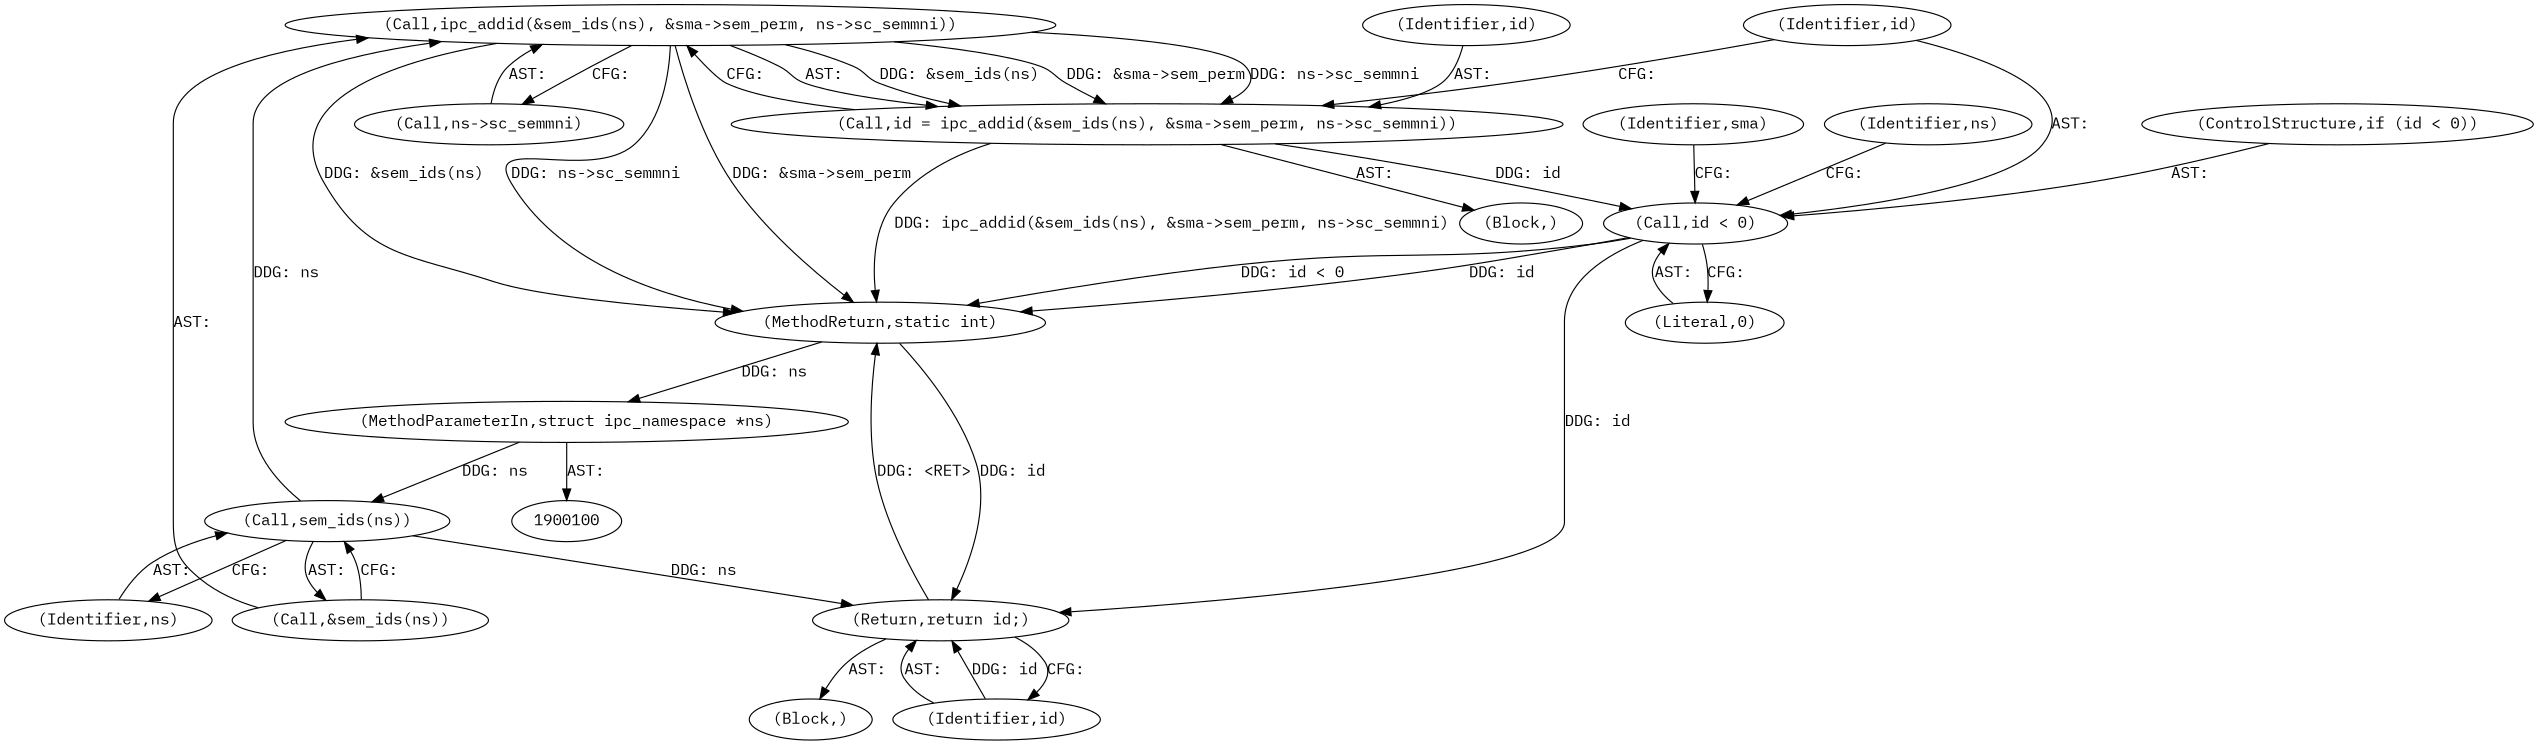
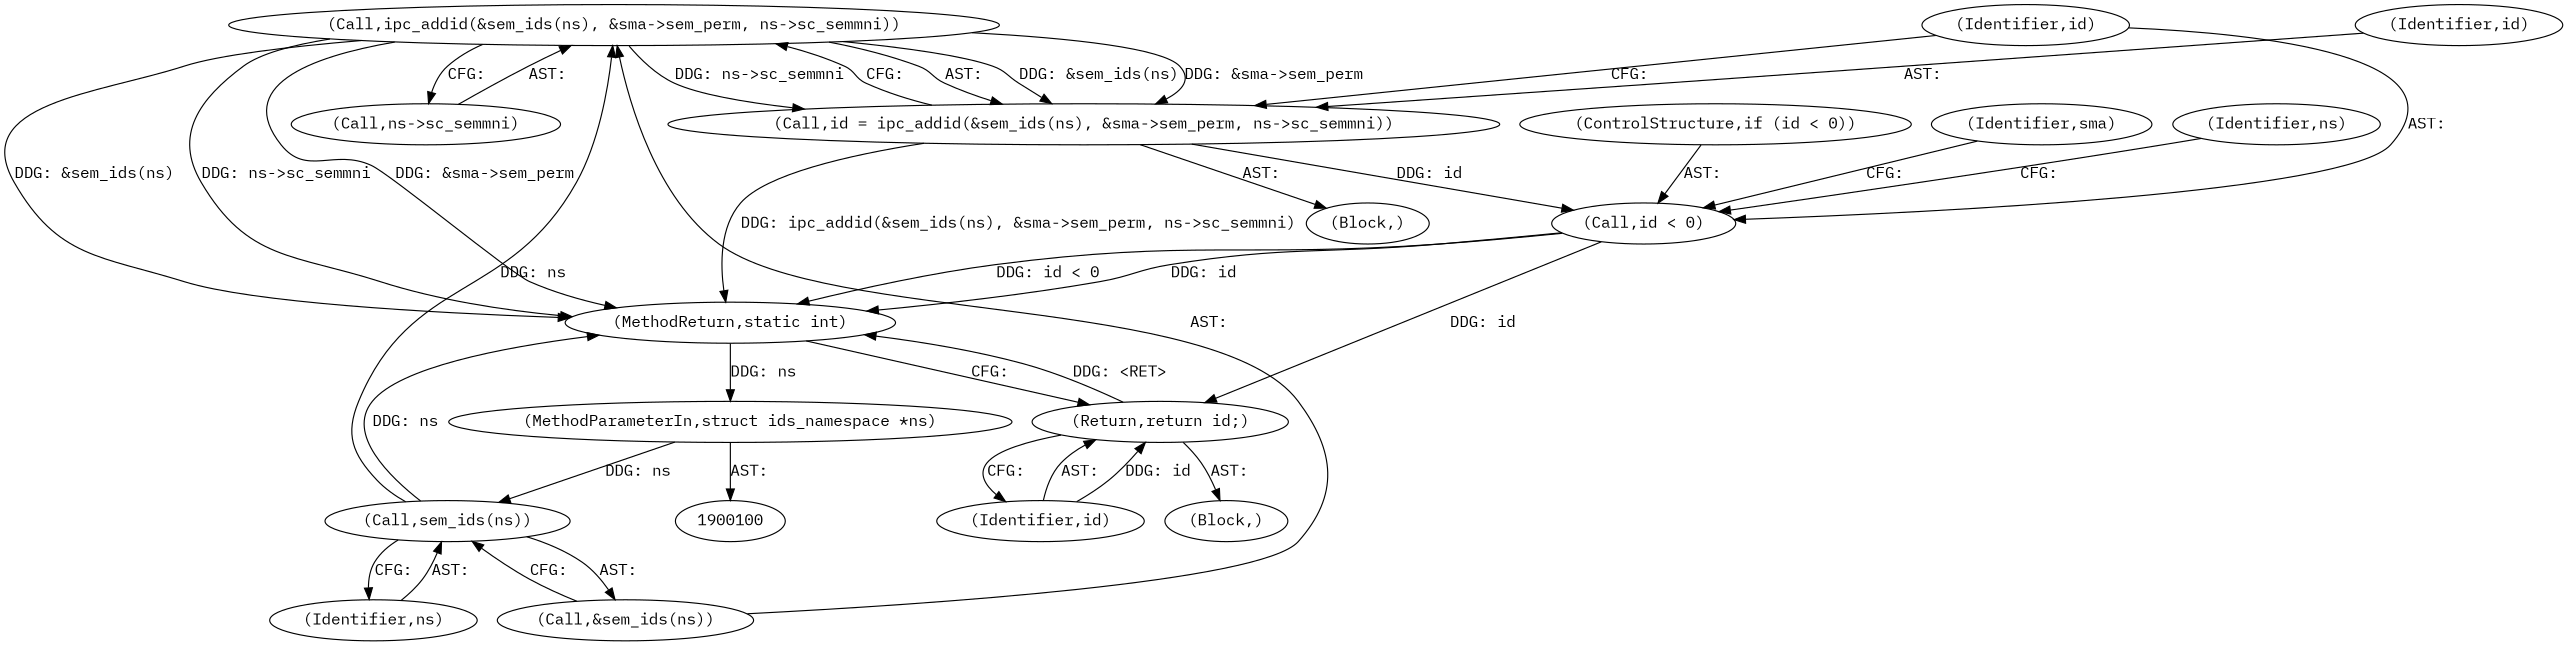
node "(Literal,0)": removed
node "(MethodParameterIn,struct ipc_namespace *ns)": label "(MethodParameterIn,struct ipc_namespace *ns)" -> "(MethodParameterIn,struct ids_namespace *ns)"
edge "(MethodReturn,static int)" -> "(Return,return id;)": label "DDG: id" -> "CFG: "
edge "(Call,sem_ids(ns))" -> "(Return,return id;)": now "(Call,sem_ids(ns))" -> "(MethodReturn,static int)"
